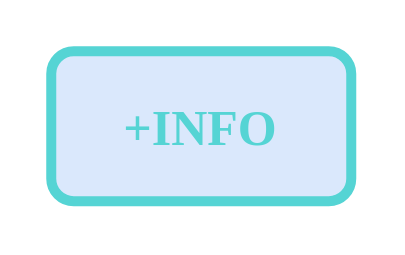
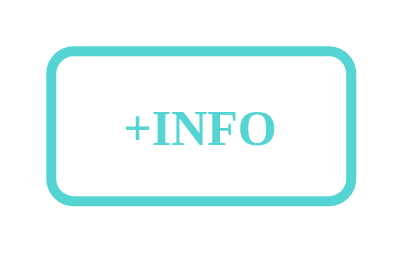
node "+INFO": fillcolor #dae8fc -> #ffffff
